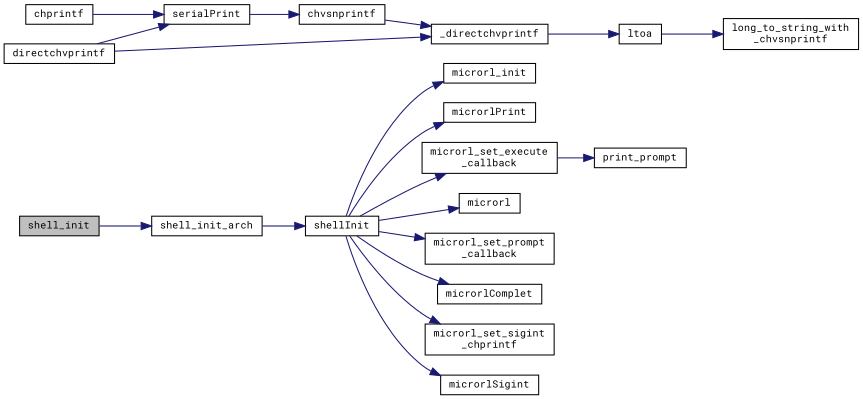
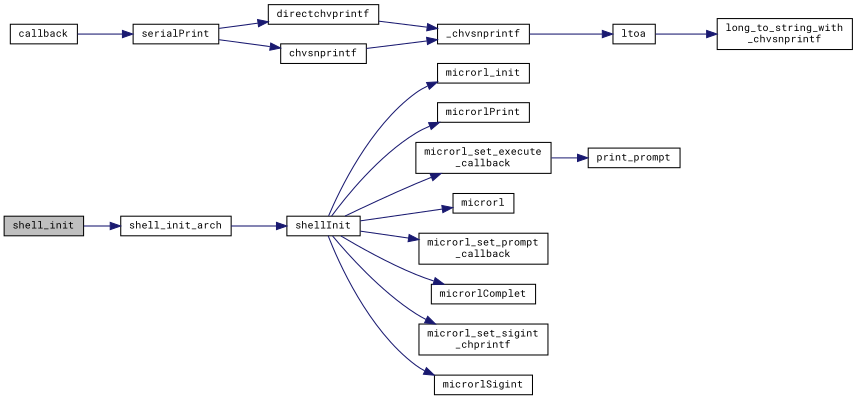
node "chprintf": label "chprintf" -> "callback"
node "_directchvprintf": label "_directchvprintf" -> "_chvsnprintf"
edge "directchvprintf" -> "serialPrint": reversed
